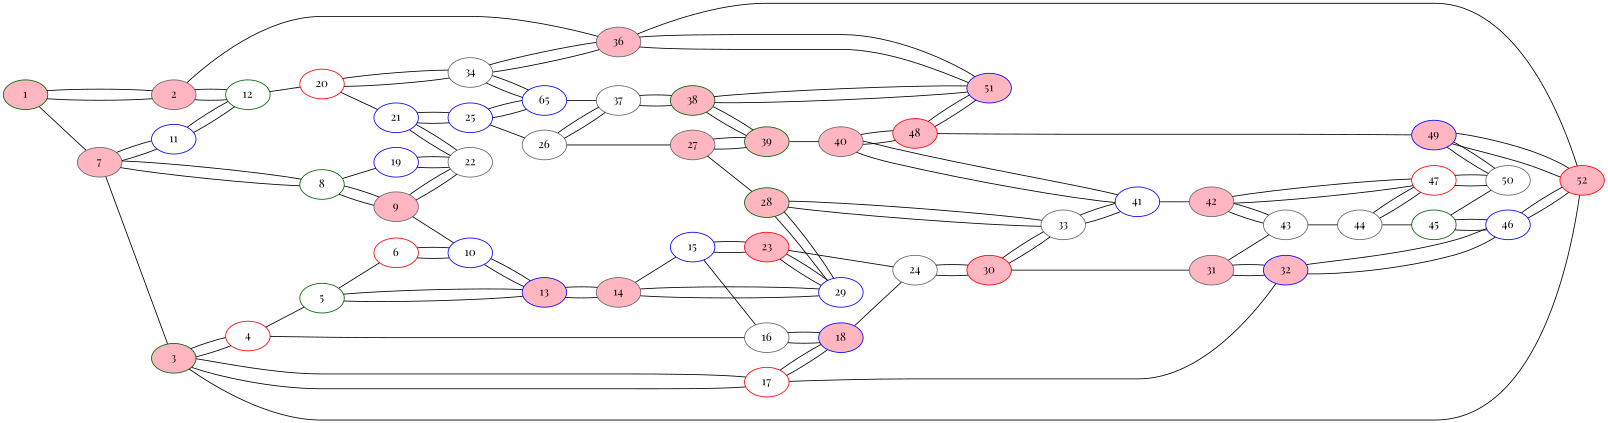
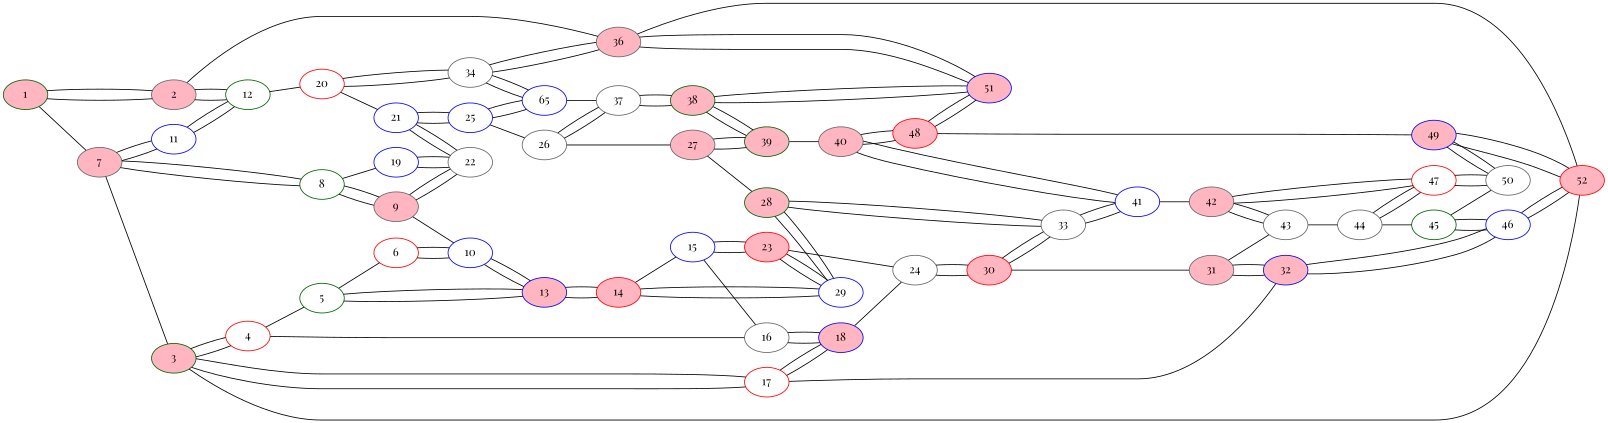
node "14": color gray40 -> red
